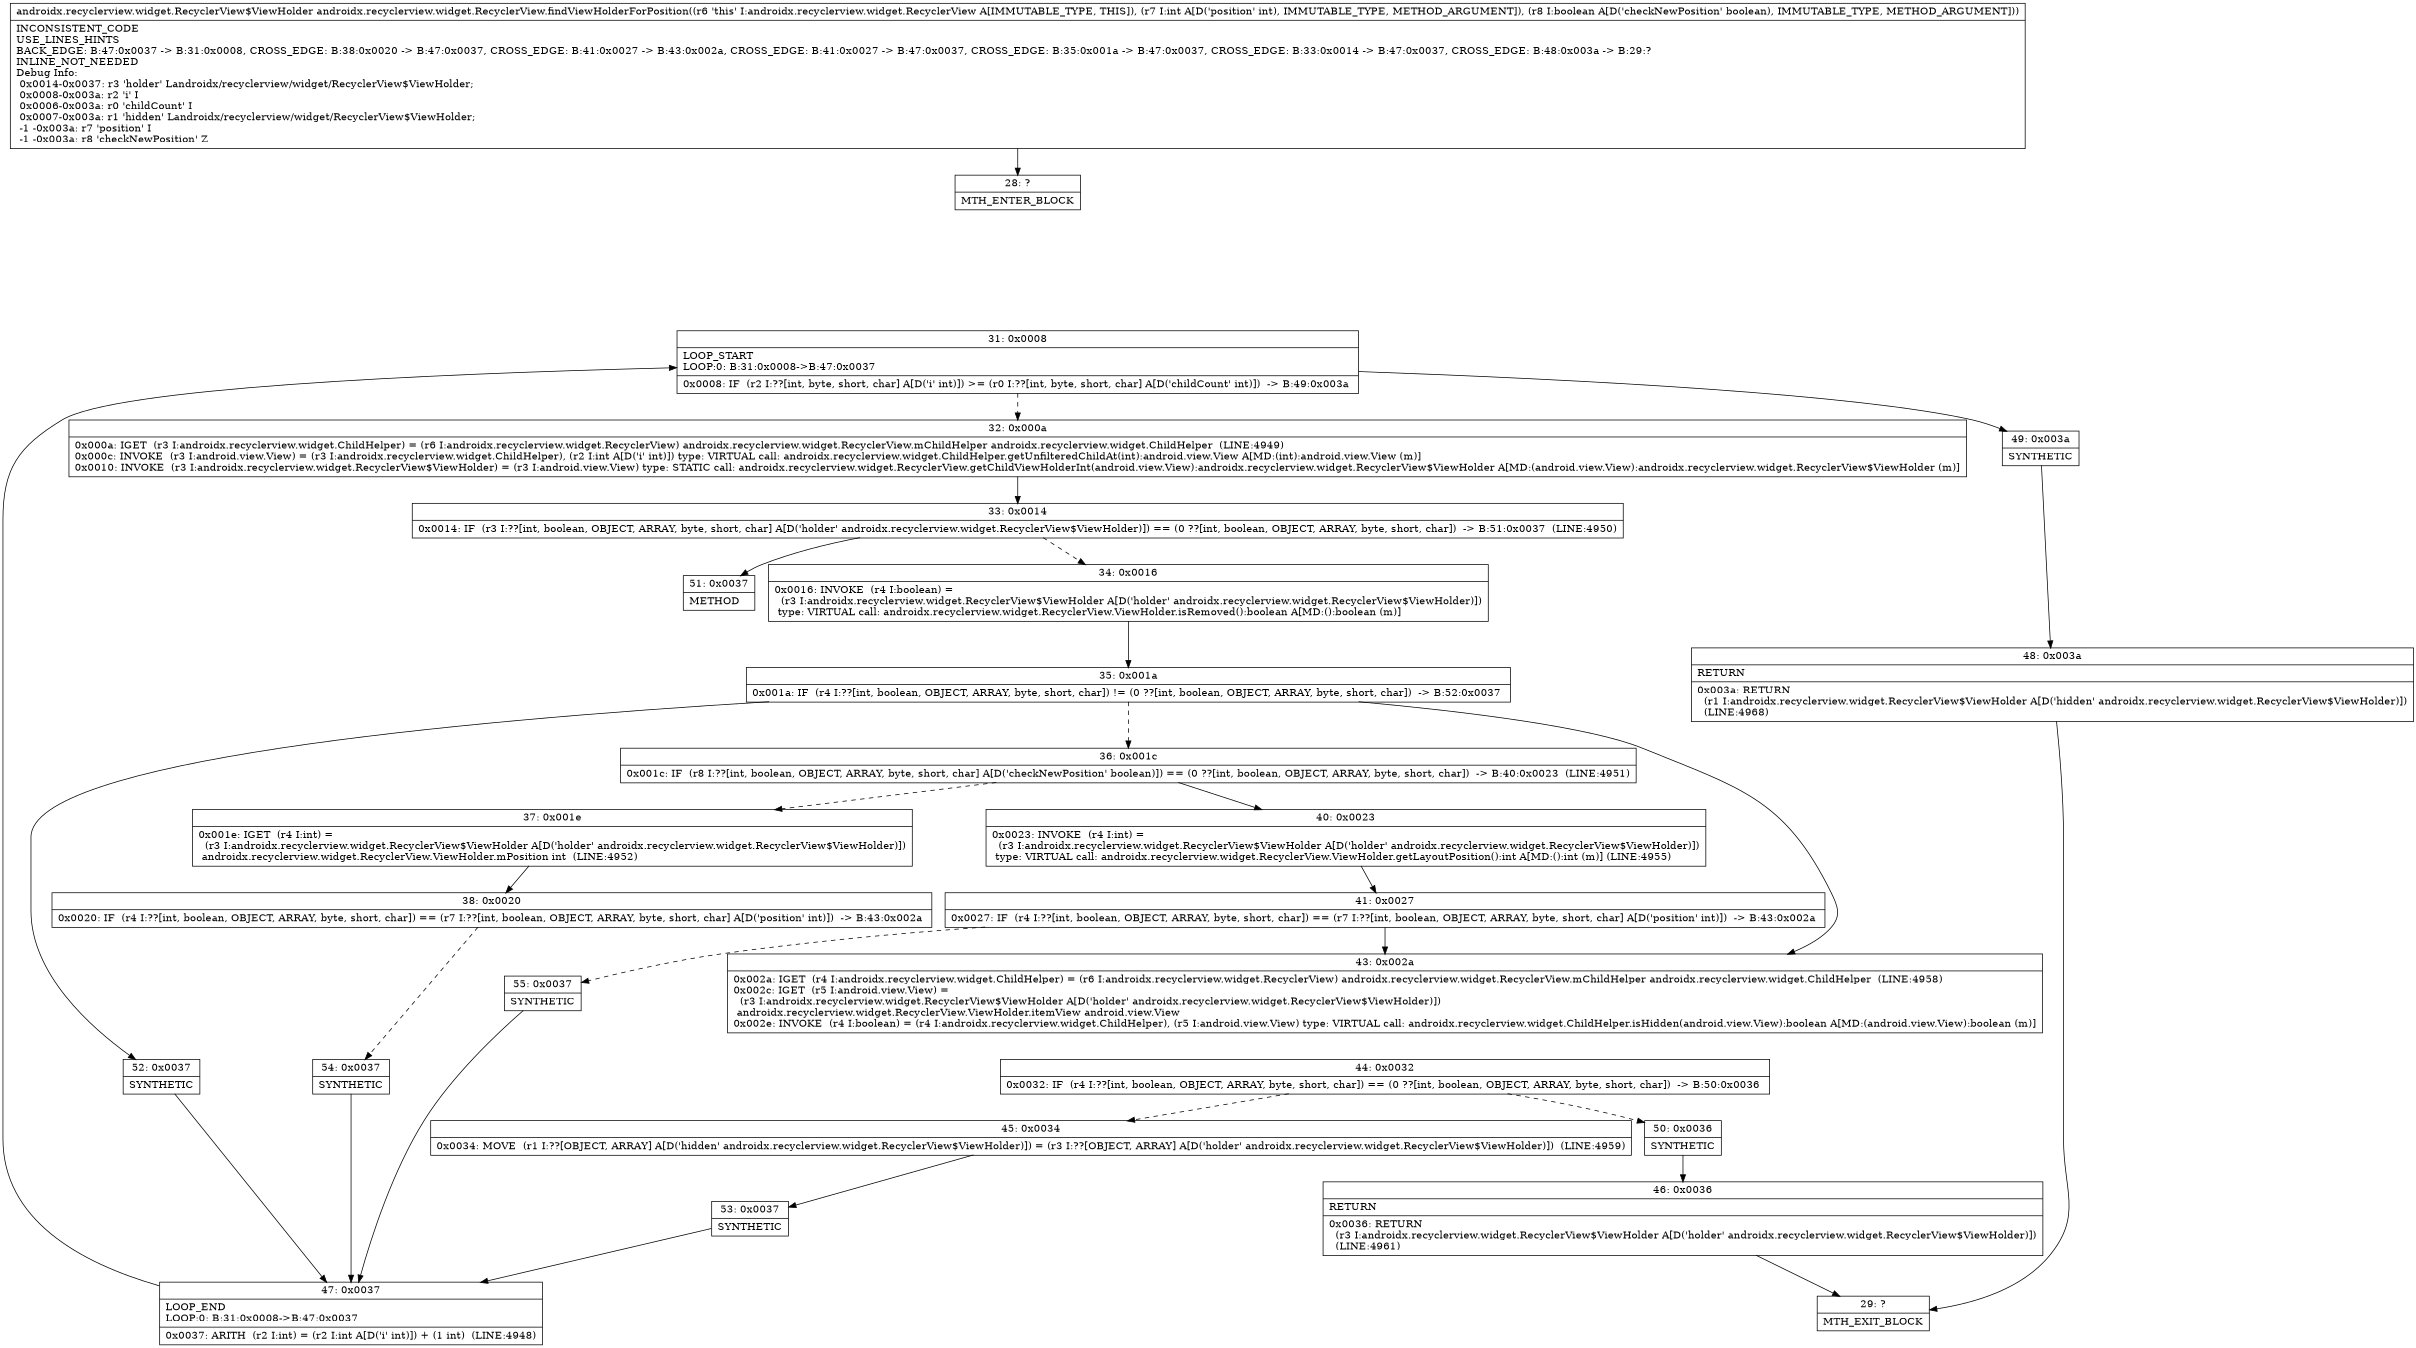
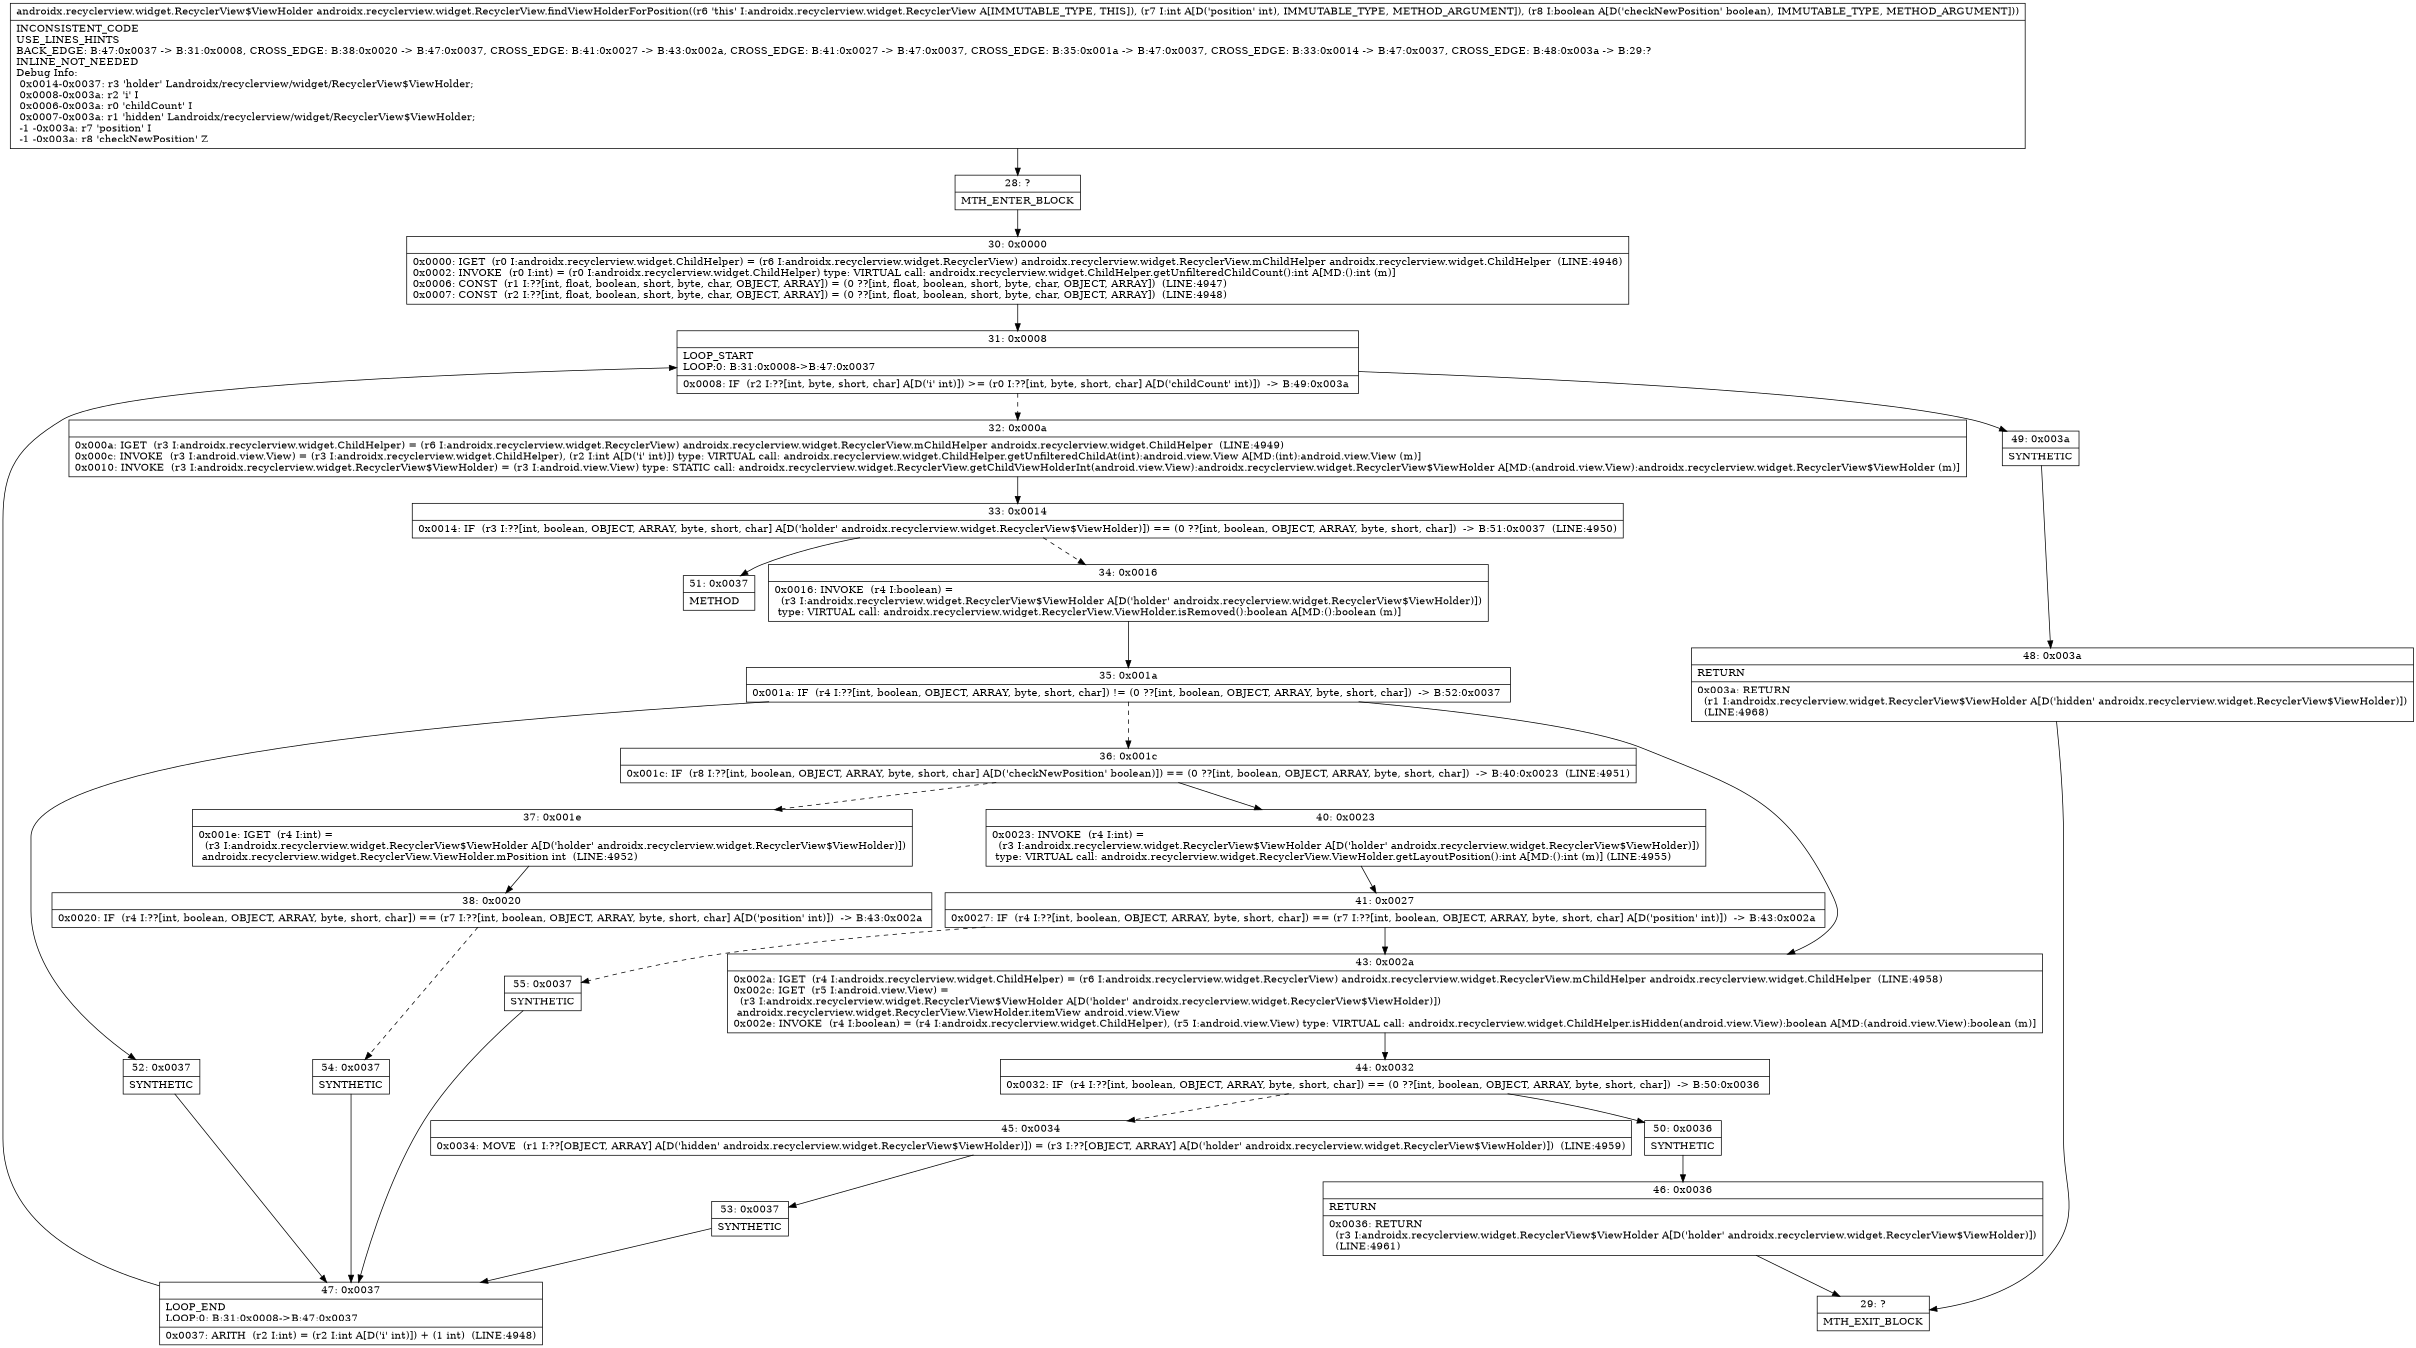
node "30: 0x0000": added
edge "43: 0x002a" -> "44: 0x0032": added
edge "44: 0x0032" -> "50: 0x0036": style dashed -> solid
